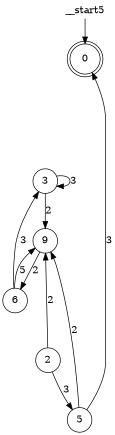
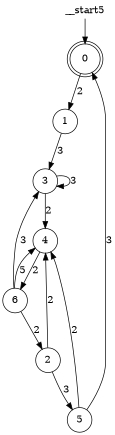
node "1": added
node "9": label "9" -> "4"
edge "6" -> "2": added, label "2"
